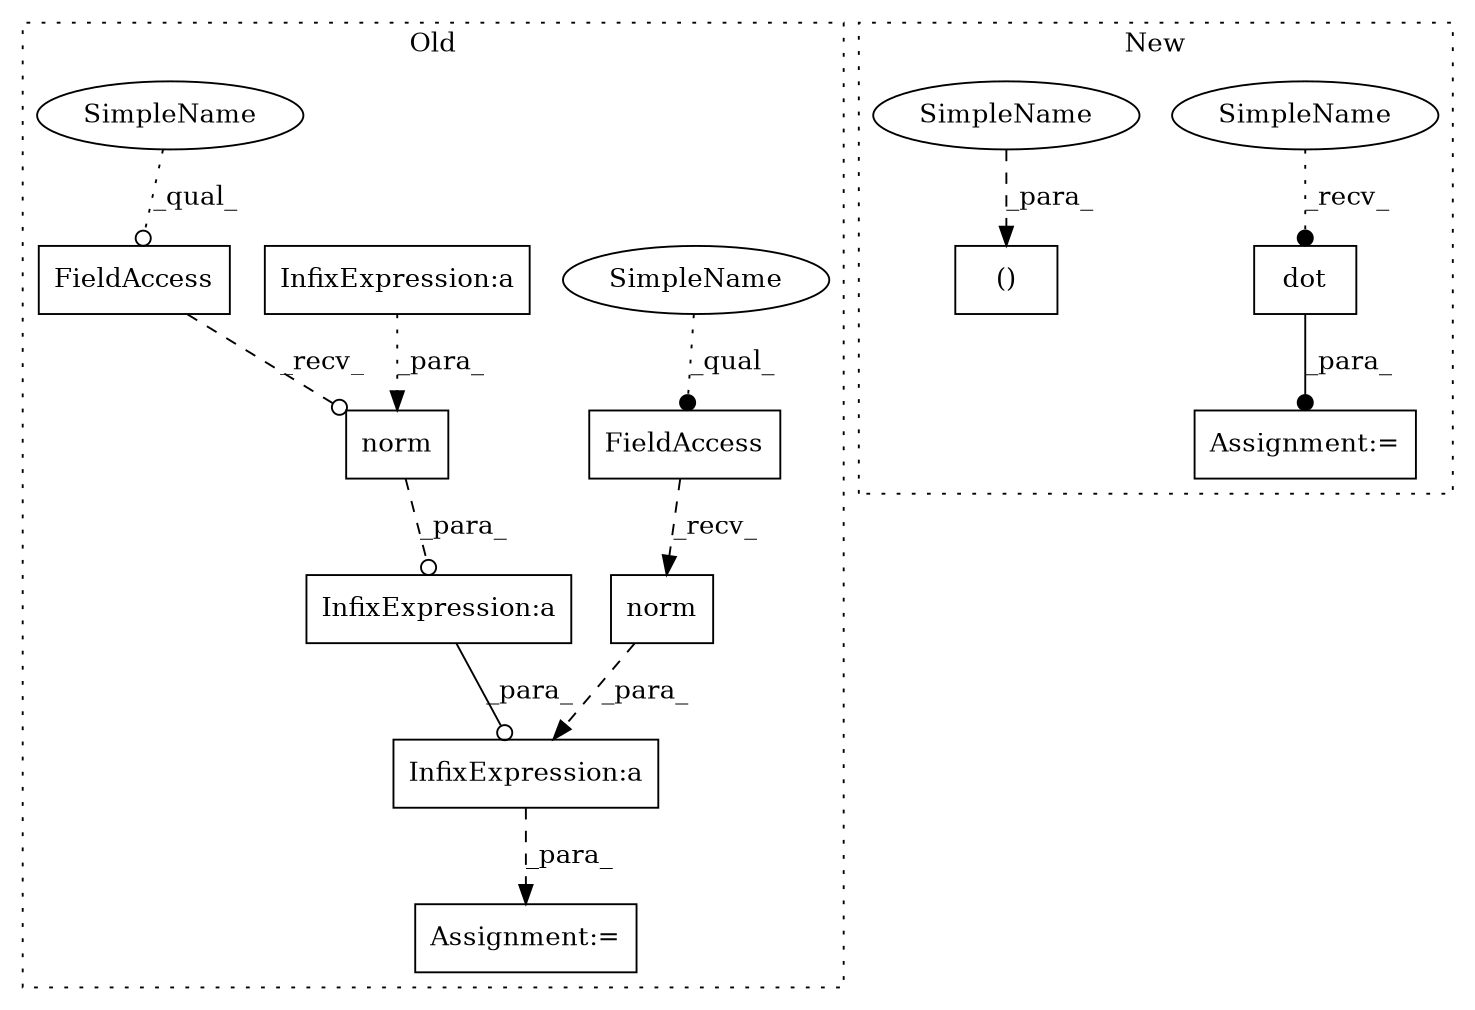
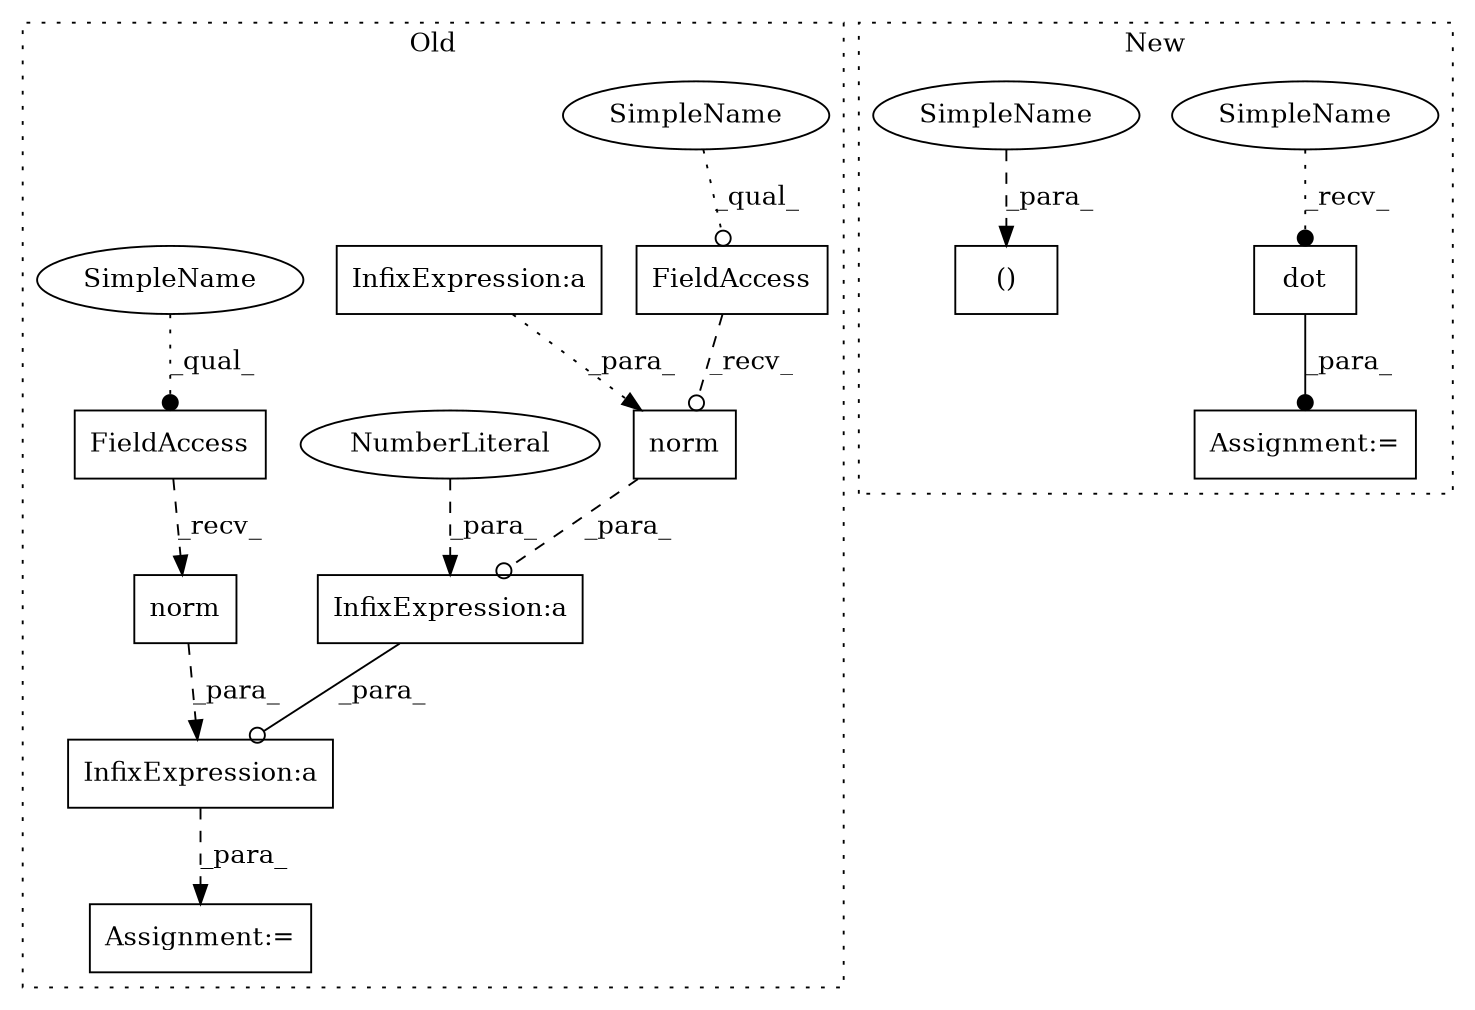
node "NumberLiteral": added
